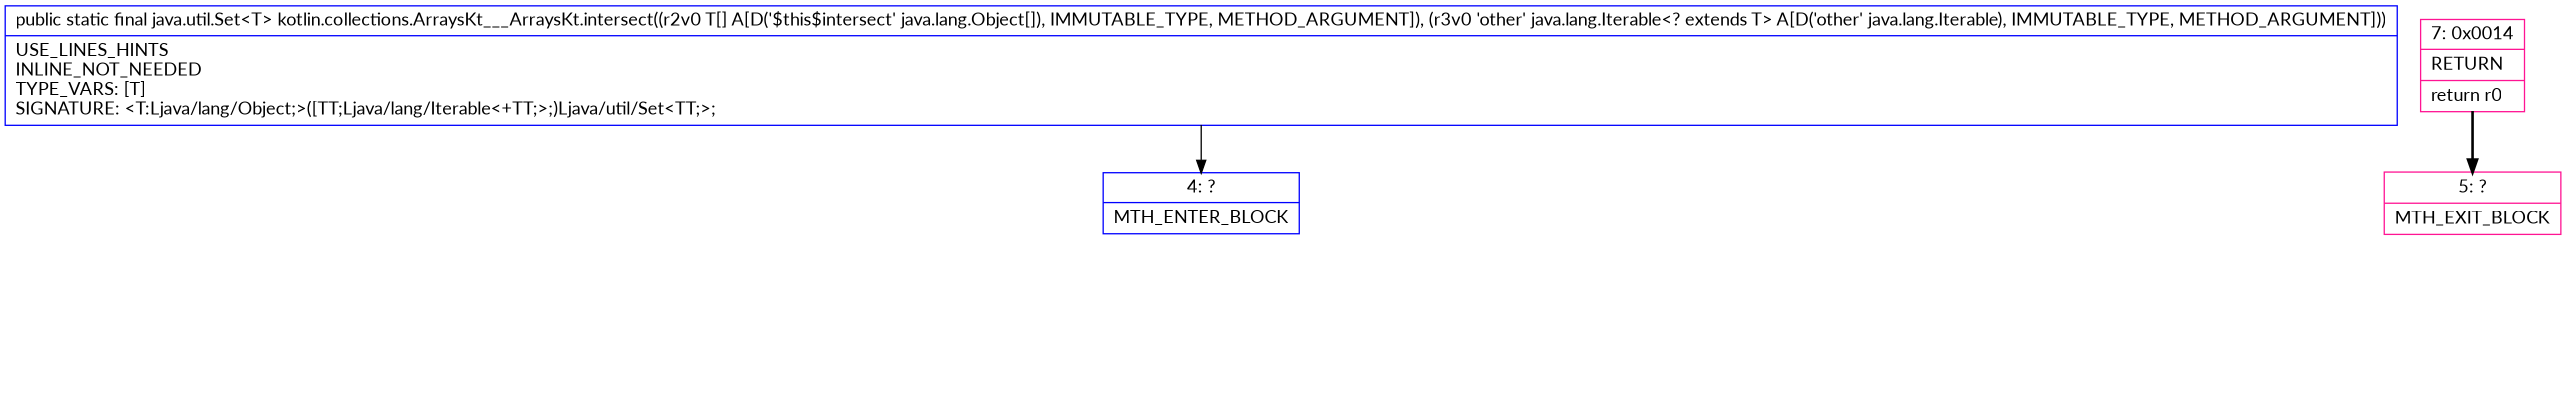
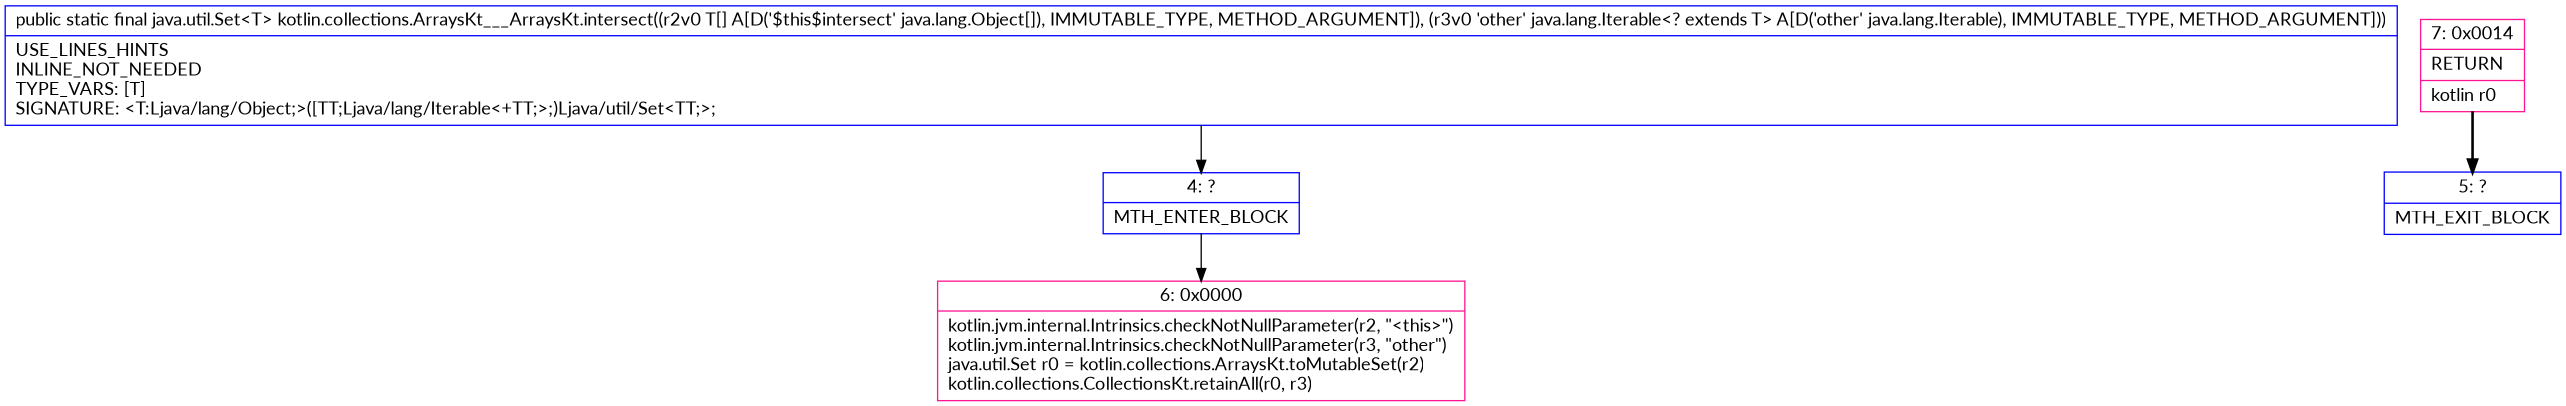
node "7: 0x0014": text "return r0" -> "kotlin r0"
node "5: ?": color deeppink -> blue
node "6: 0x0000": added
